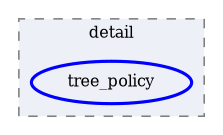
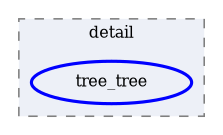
node "tree_policy": label "tree_policy" -> "tree_tree"
